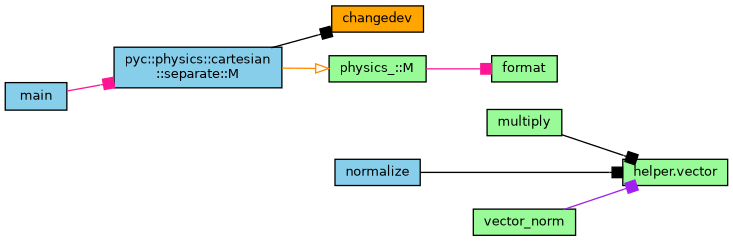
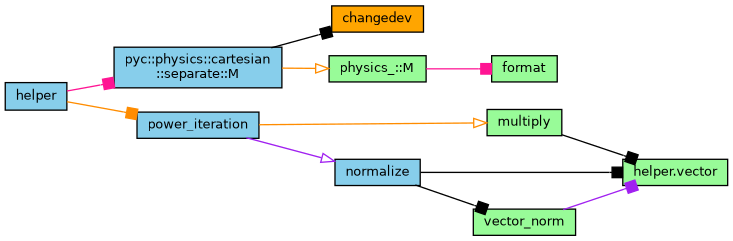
node "main": label "main" -> "helper"
node "power_iteration": added
edge "normalize" -> "vector_norm": added
